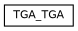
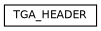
node "TGA_TGA": label "TGA_TGA" -> "TGA_HEADER"
